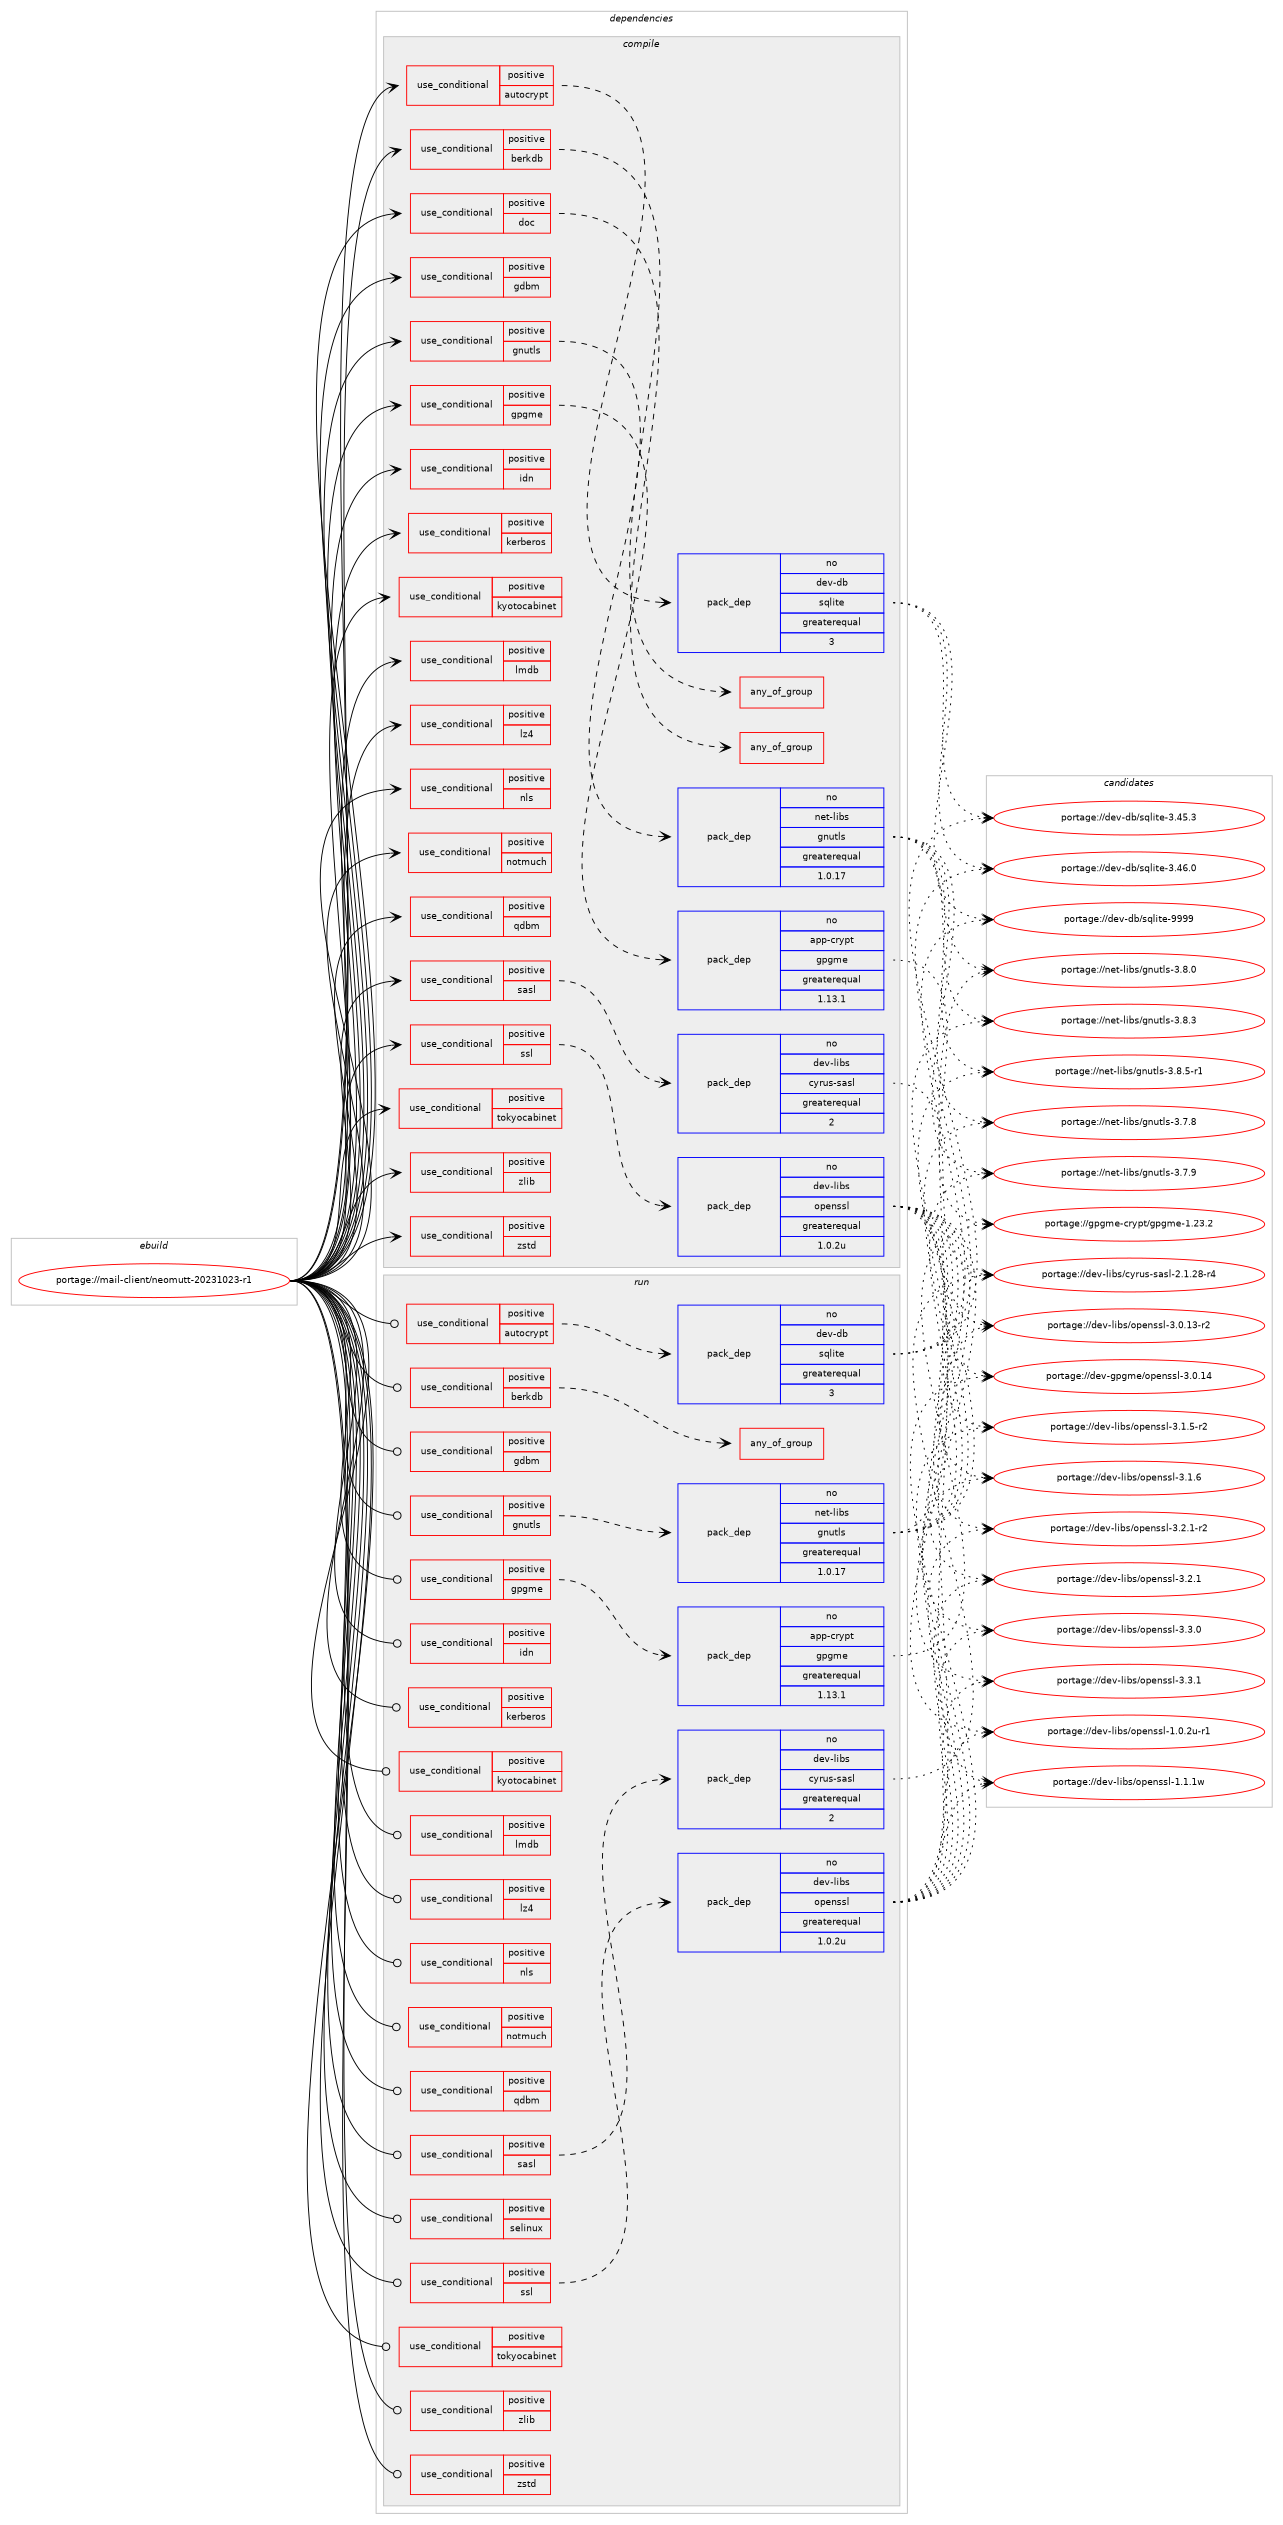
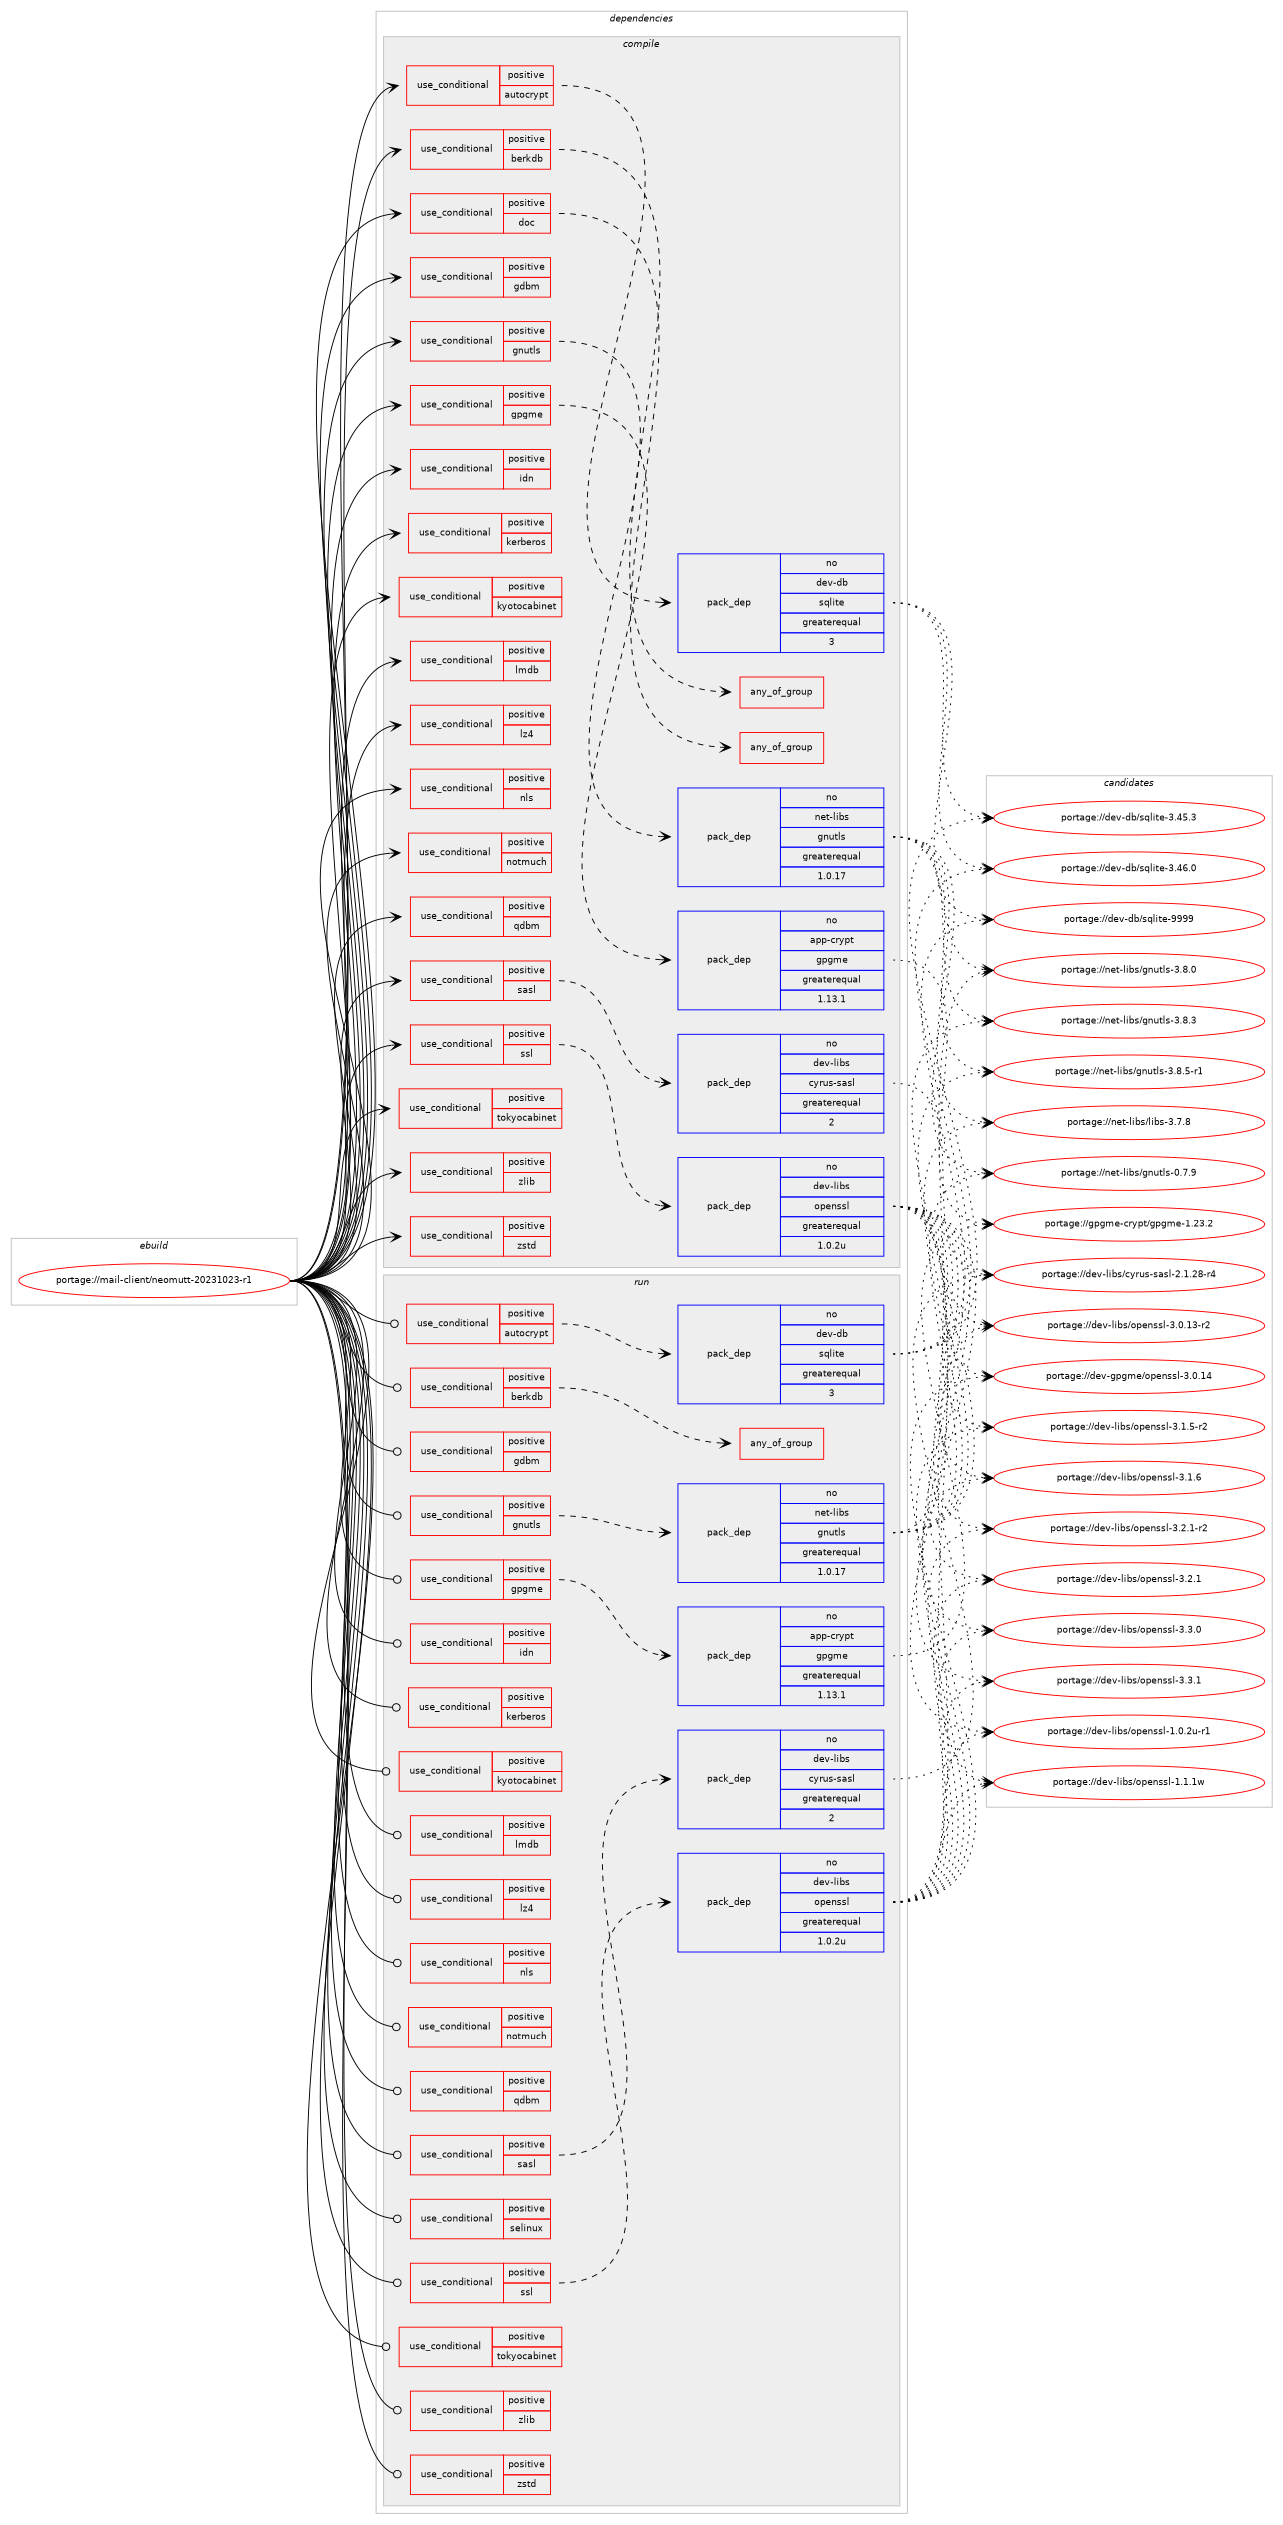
node "portage://net-libs/gnutls-3.7.8": label "portage://net-libs/gnutls-3.7.8" -> "portage://net-libs/libs-3.7.8"
node "portage://net-libs/gnutls-3.7.9": label "portage://net-libs/gnutls-3.7.9" -> "portage://net-libs/gnutls-0.7.9"
